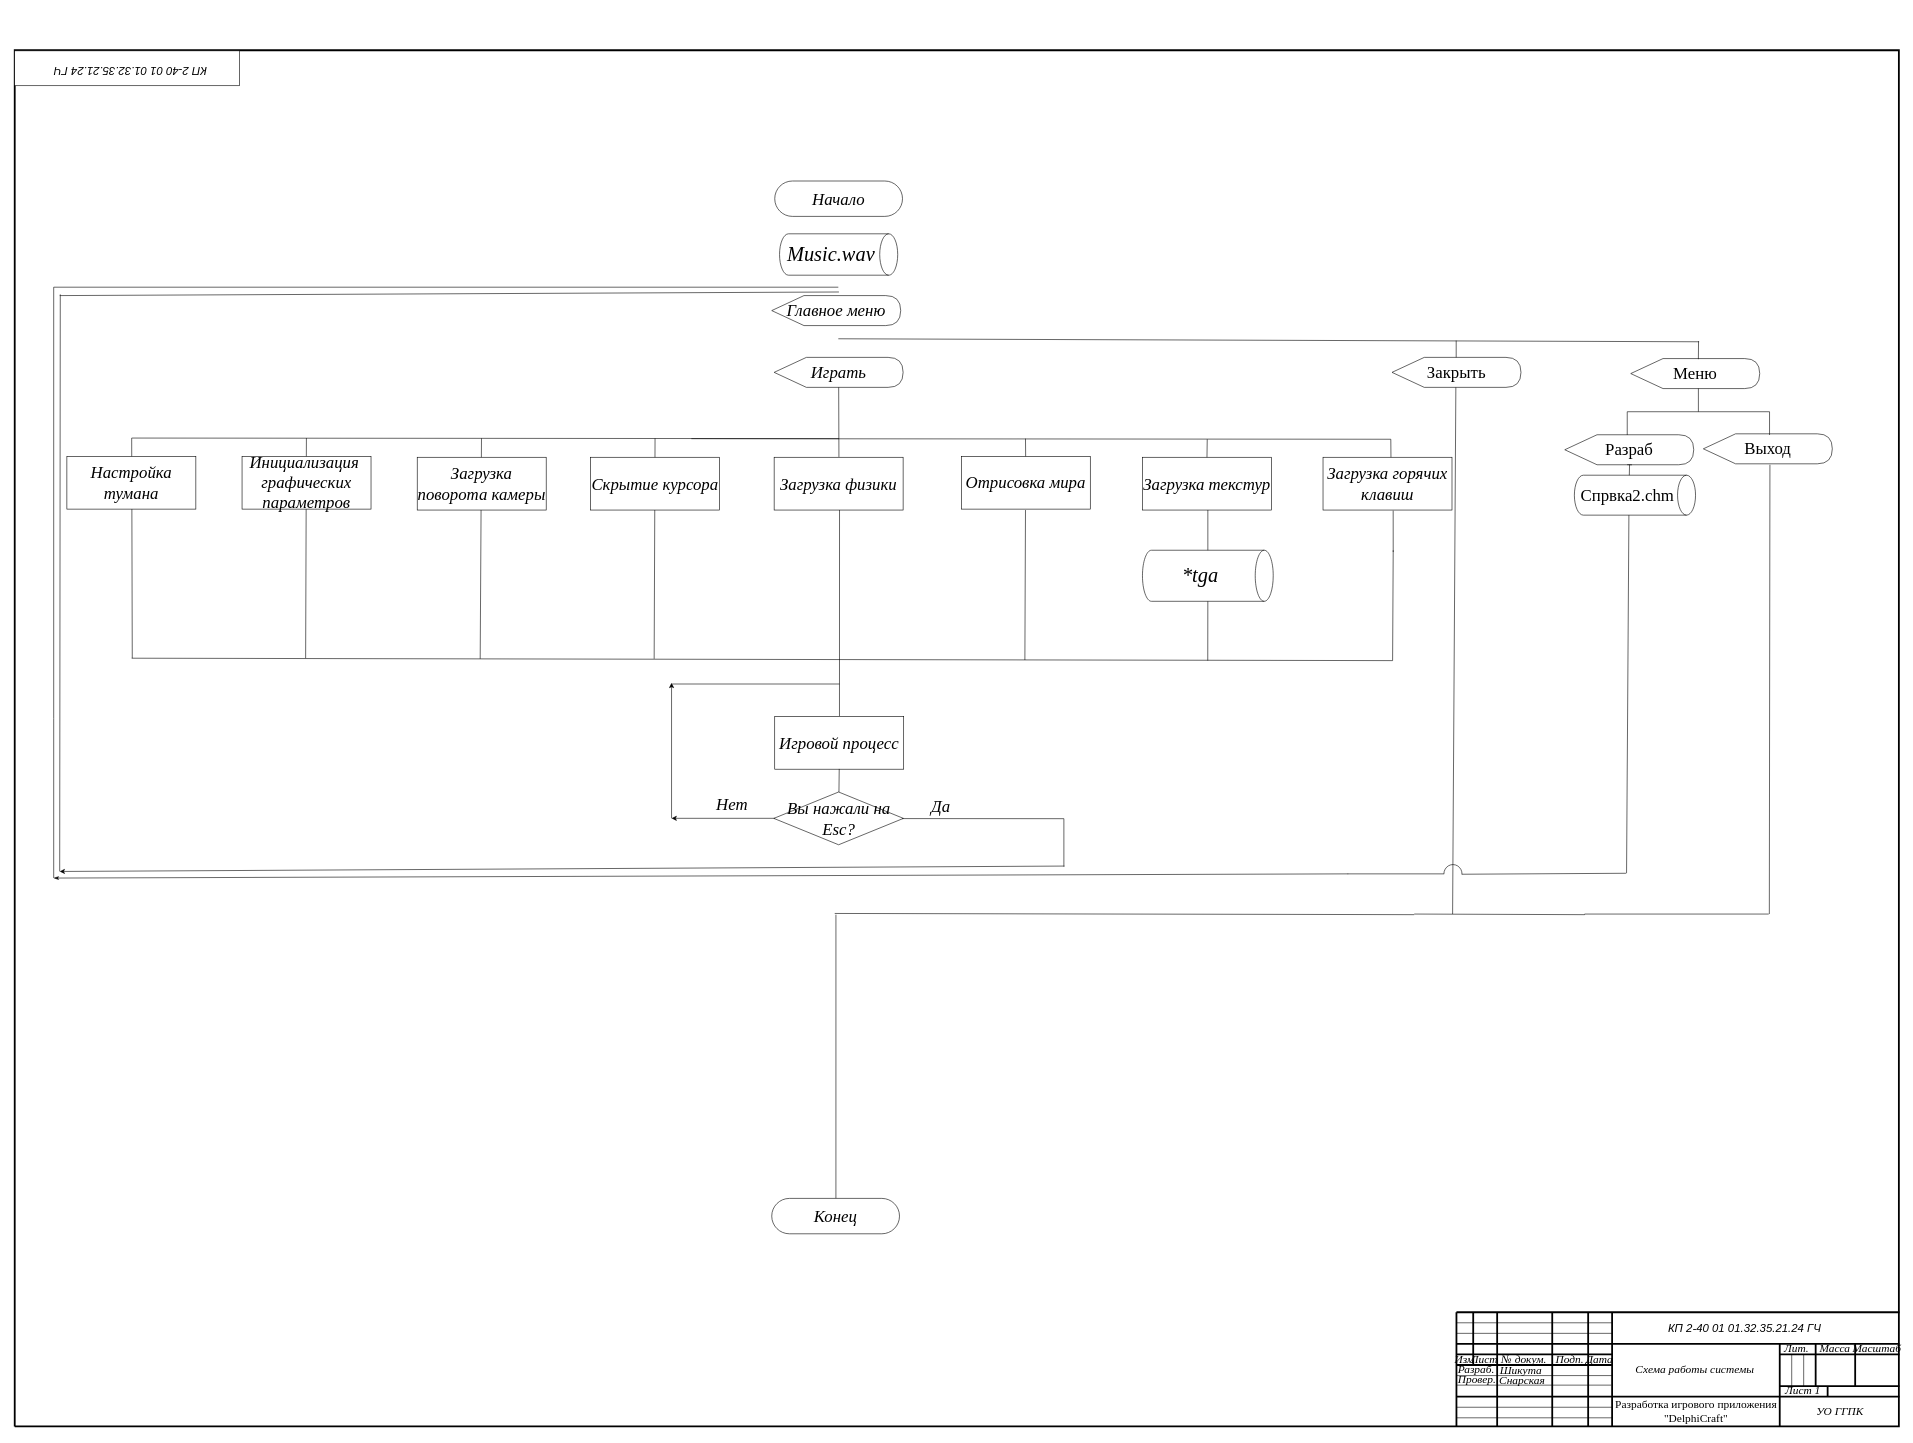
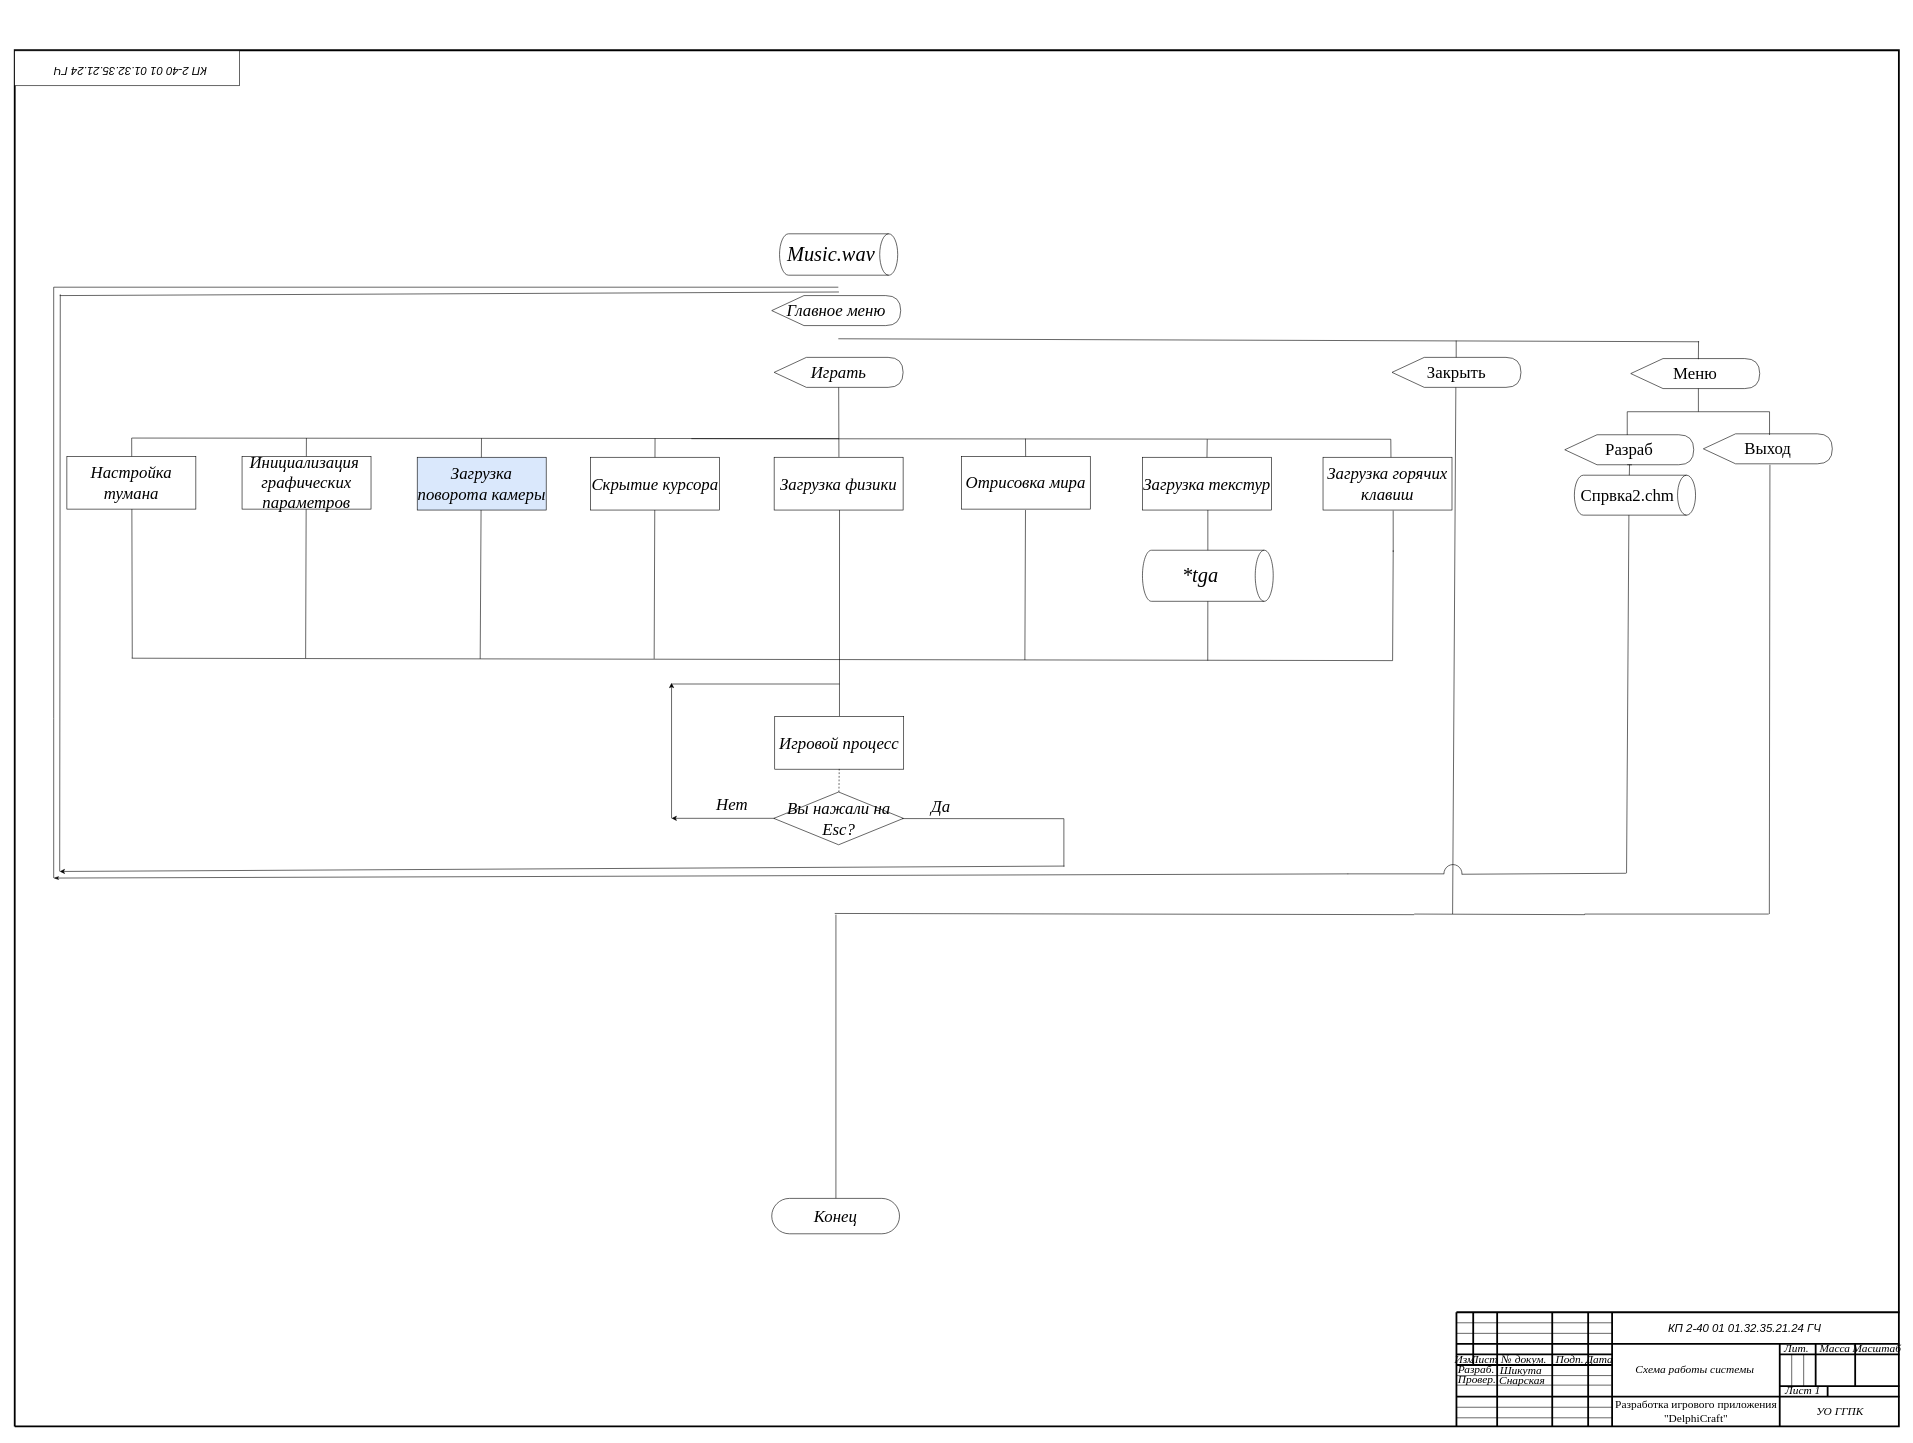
node "Начало": removed
node "Загрузка поворота камеры": fillcolor #ffffff -> #dae8fc
edge "Игровой процесс" -- "Вы нажали на Esc?": style solid -> dashed
